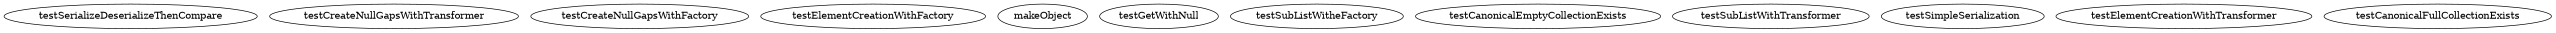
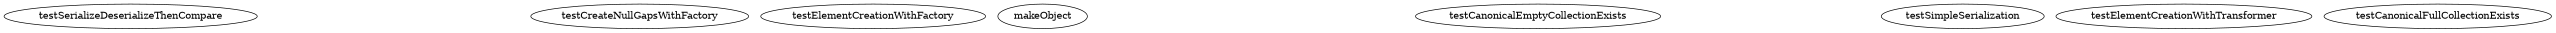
node "testCreateNullGapsWithTransformer": removed
node "testGetWithNull": removed
node "testSubListWitheFactory": removed
node "testSubListWithTransformer": removed
